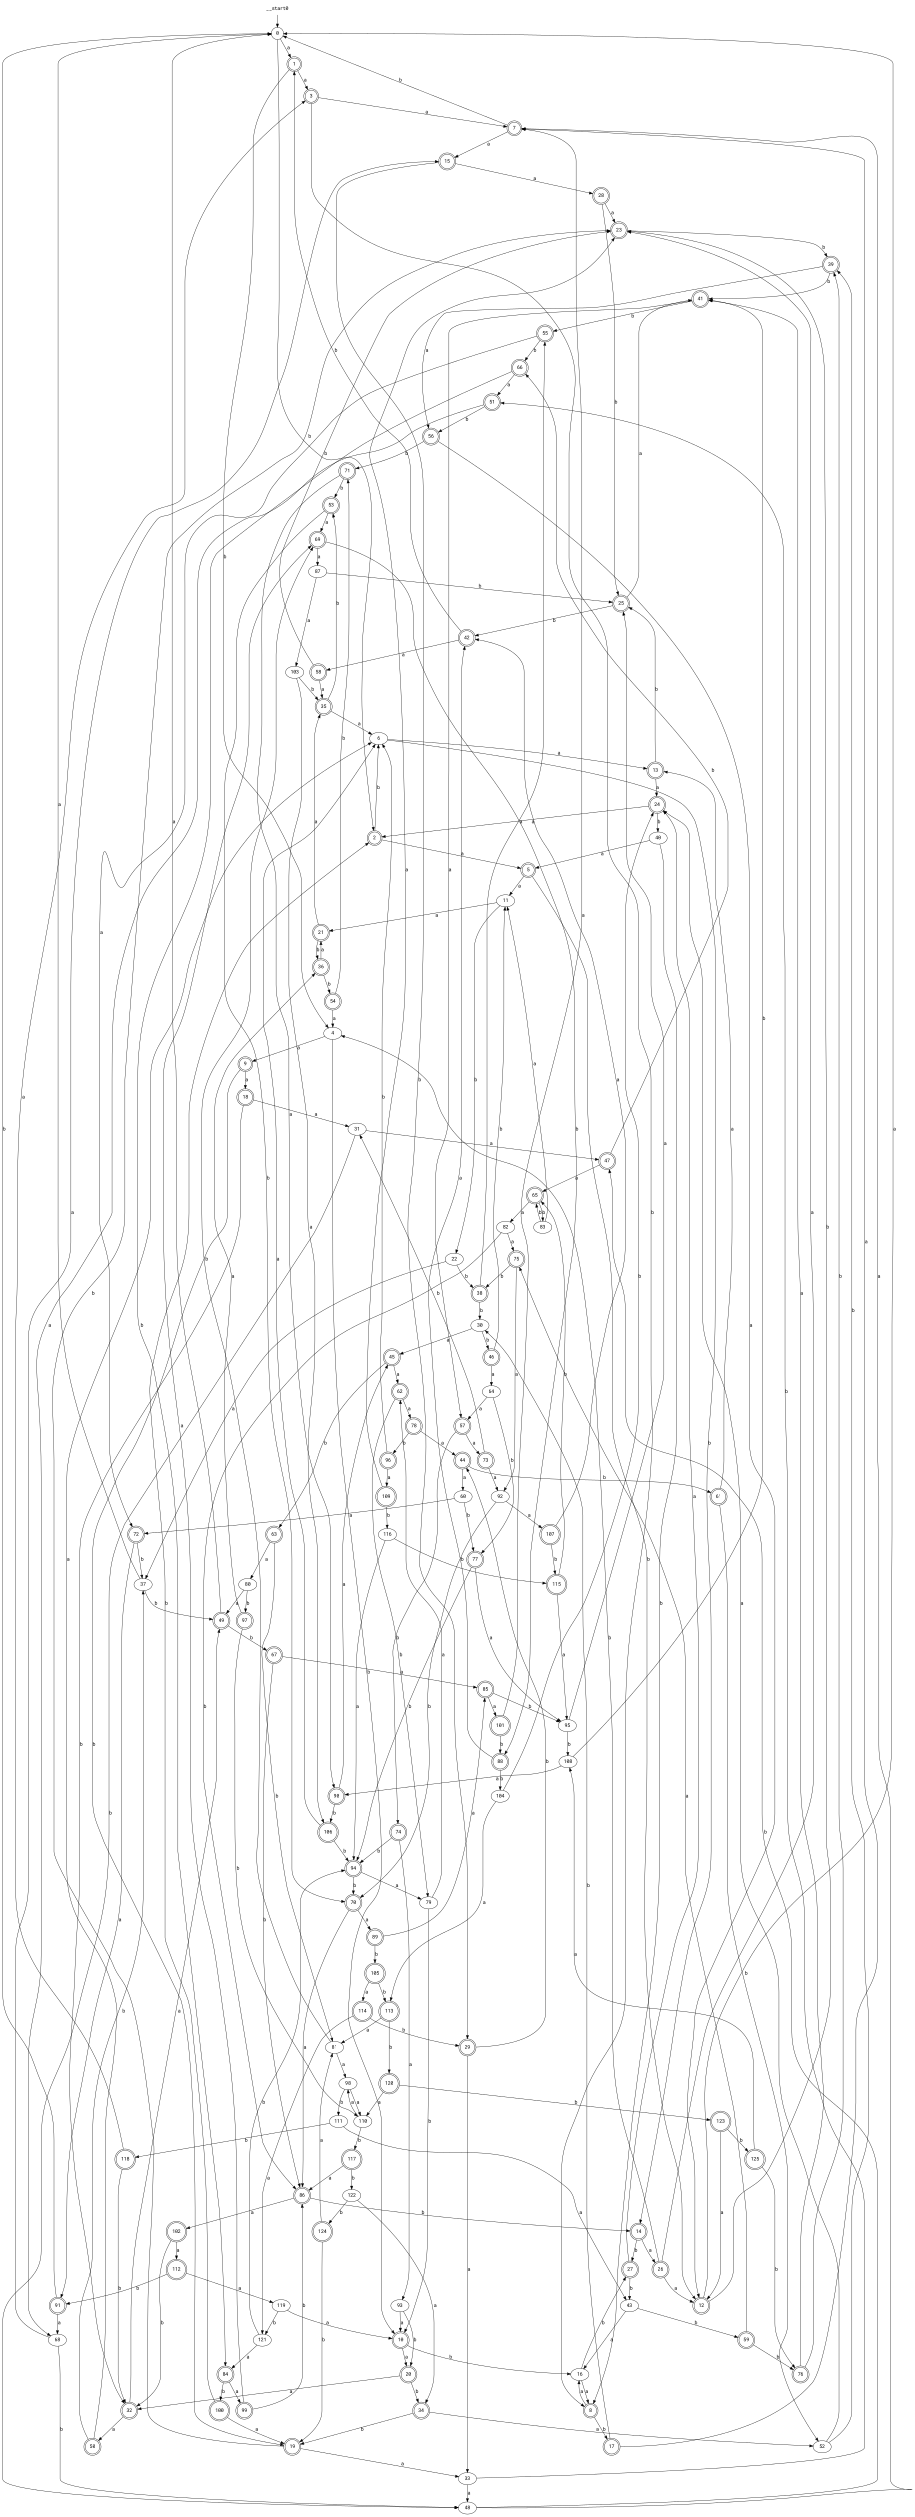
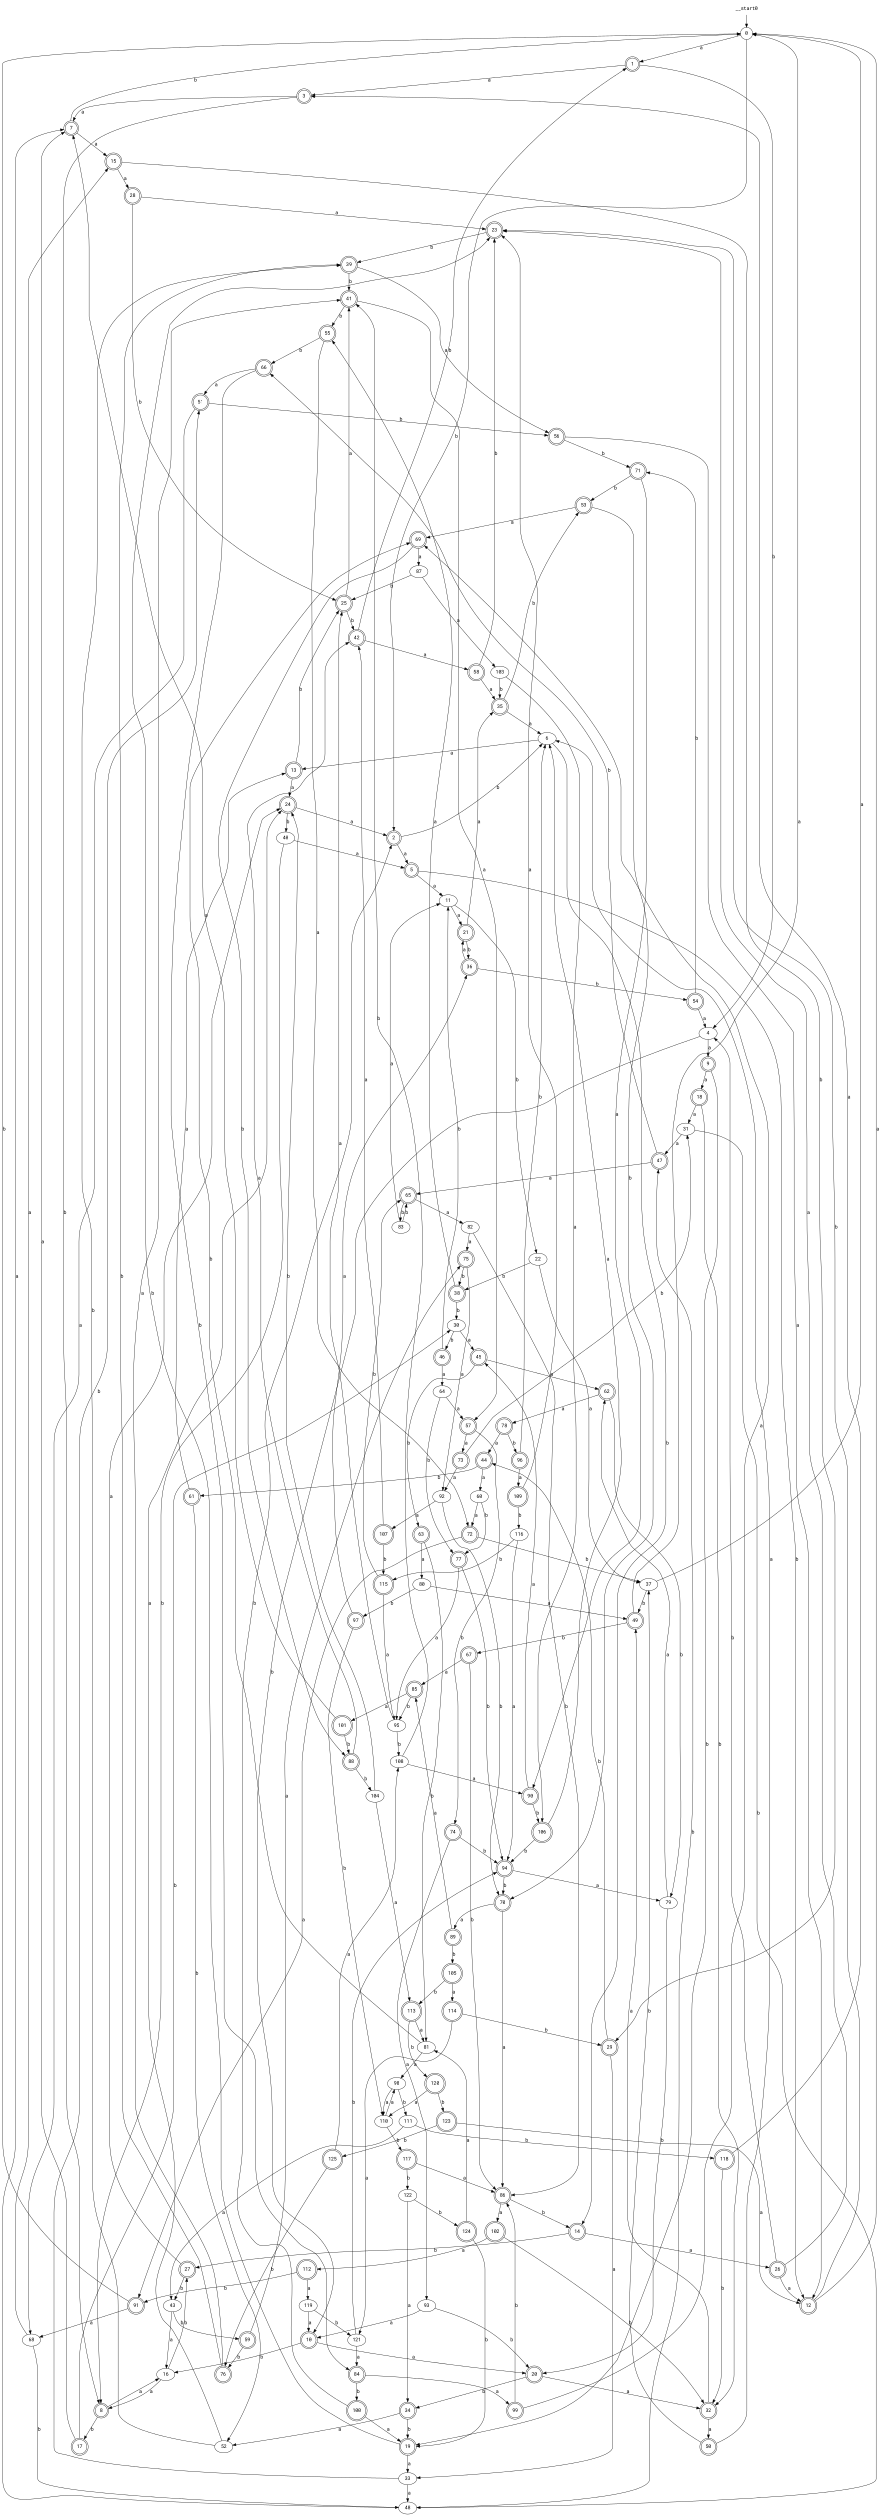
edge "79" -> "10": now "79" -> "20"
